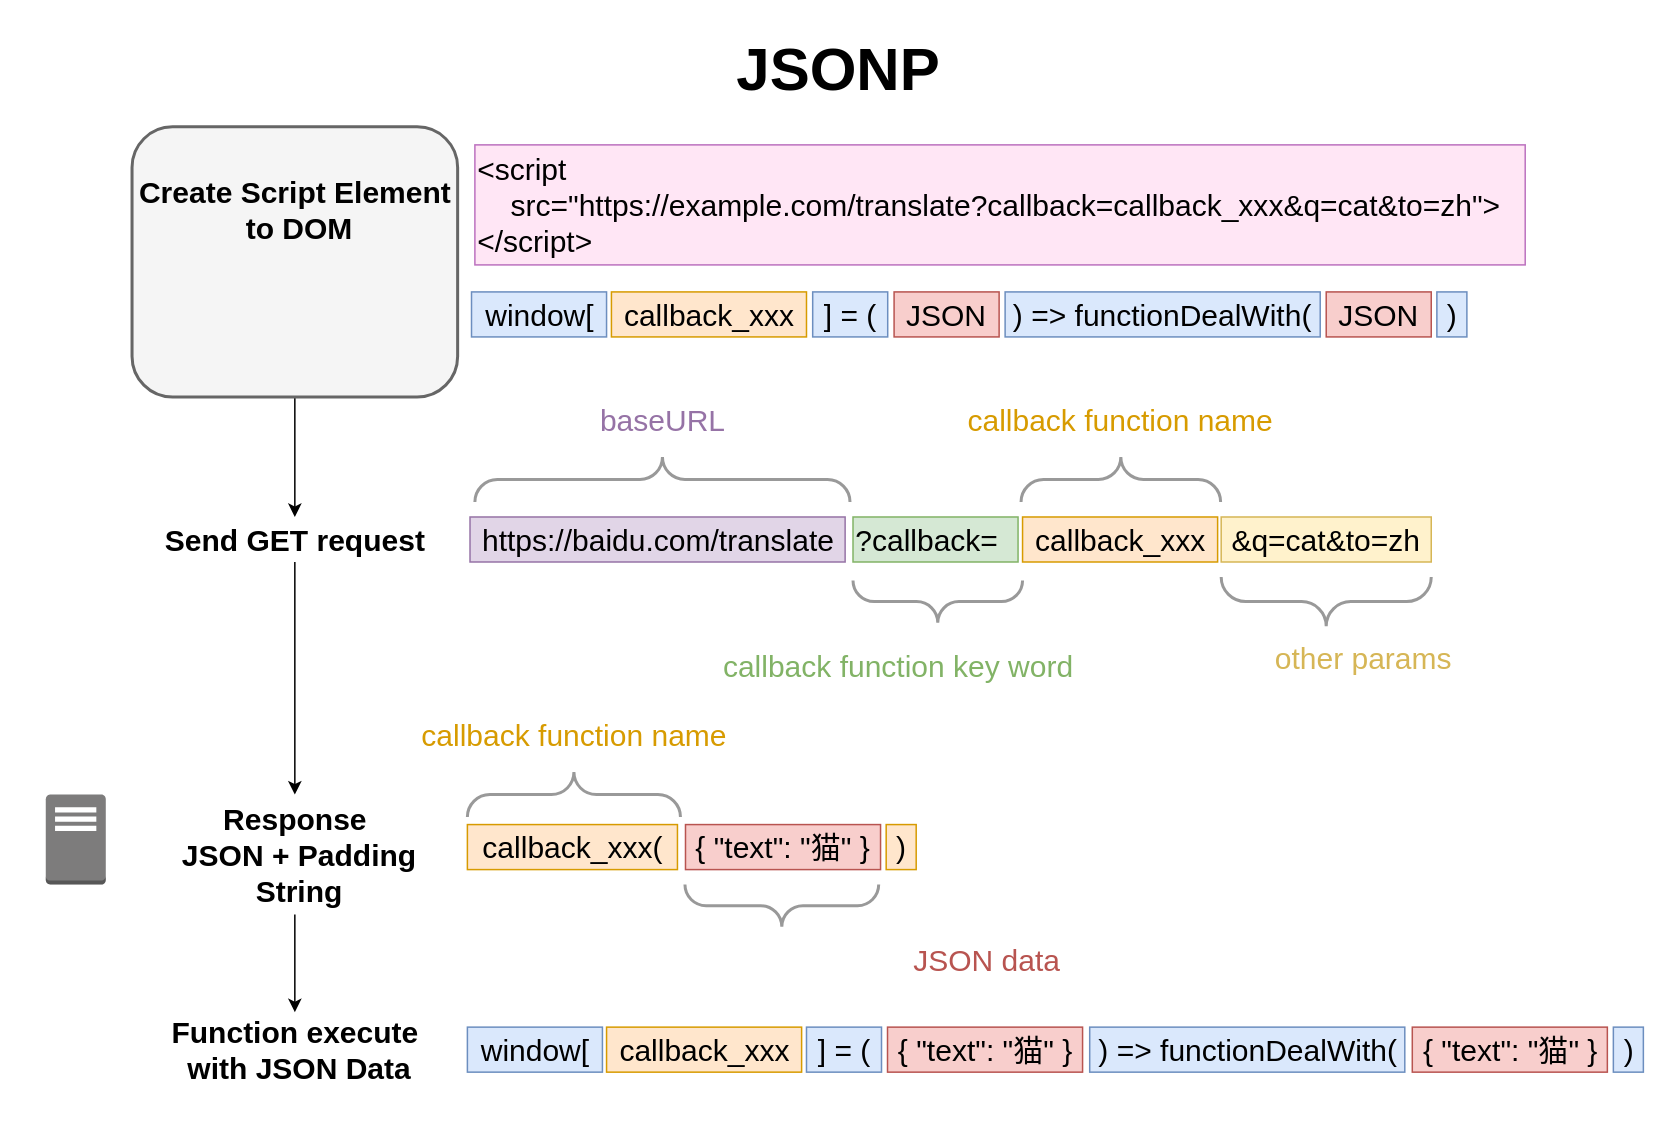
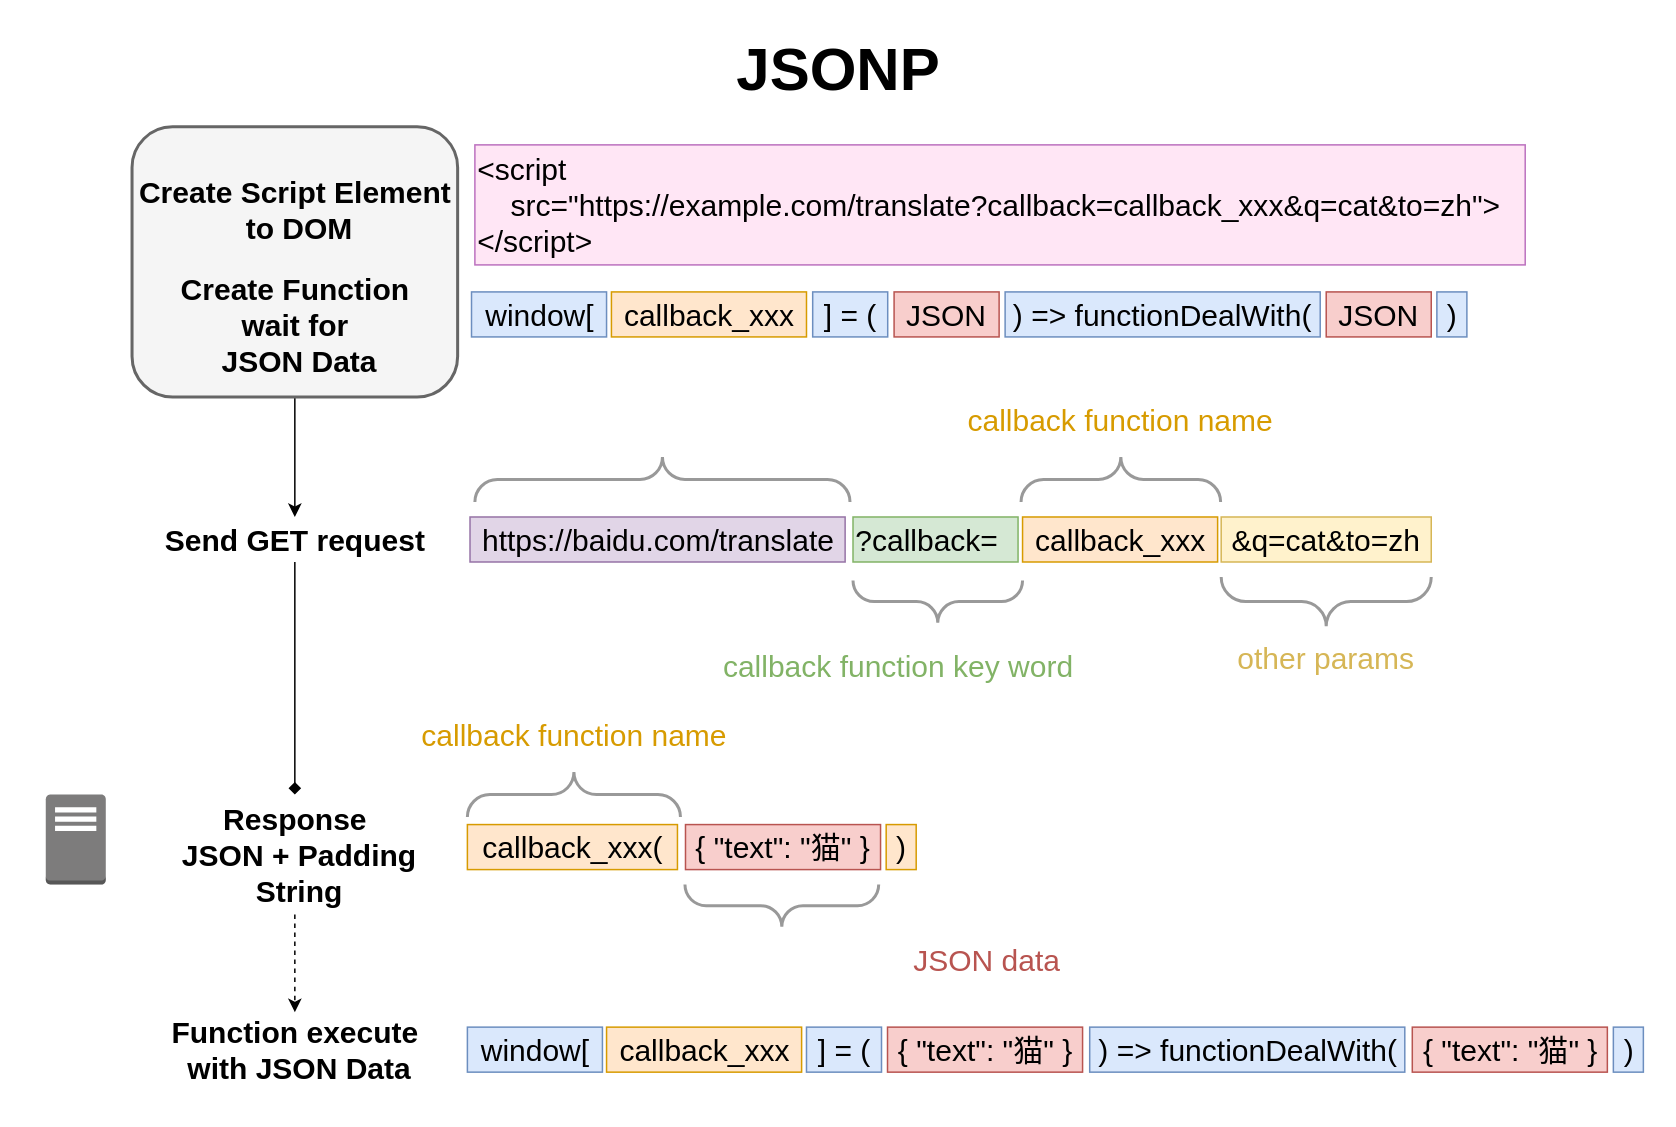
node "Create Function wait for JSON Data": added
node "baseURL": removed
node "other params": moved (1363, 658) -> (1326, 658)
edge "Send GET request" -> "Response JSON + Padding String": arrowhead classic -> diamond
edge "Response JSON + Padding String" -> "Function execute with JSON Data": style solid -> dashed
